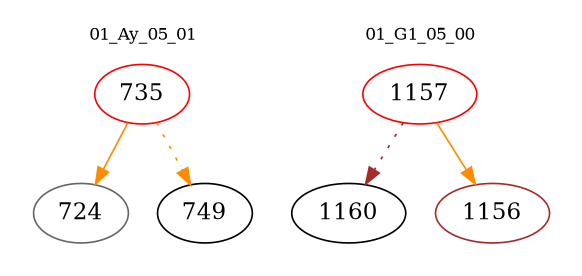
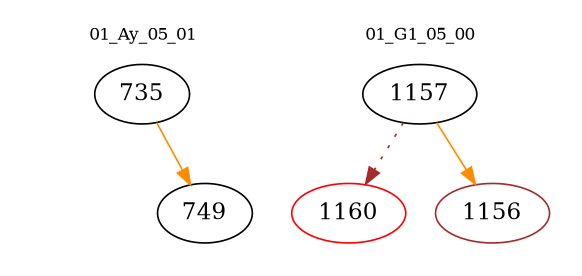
node "735": color red -> black
node "1157": color red -> black
edge "735" -> "749": style dotted -> solid
node "724": removed
node "1160": color black -> red
